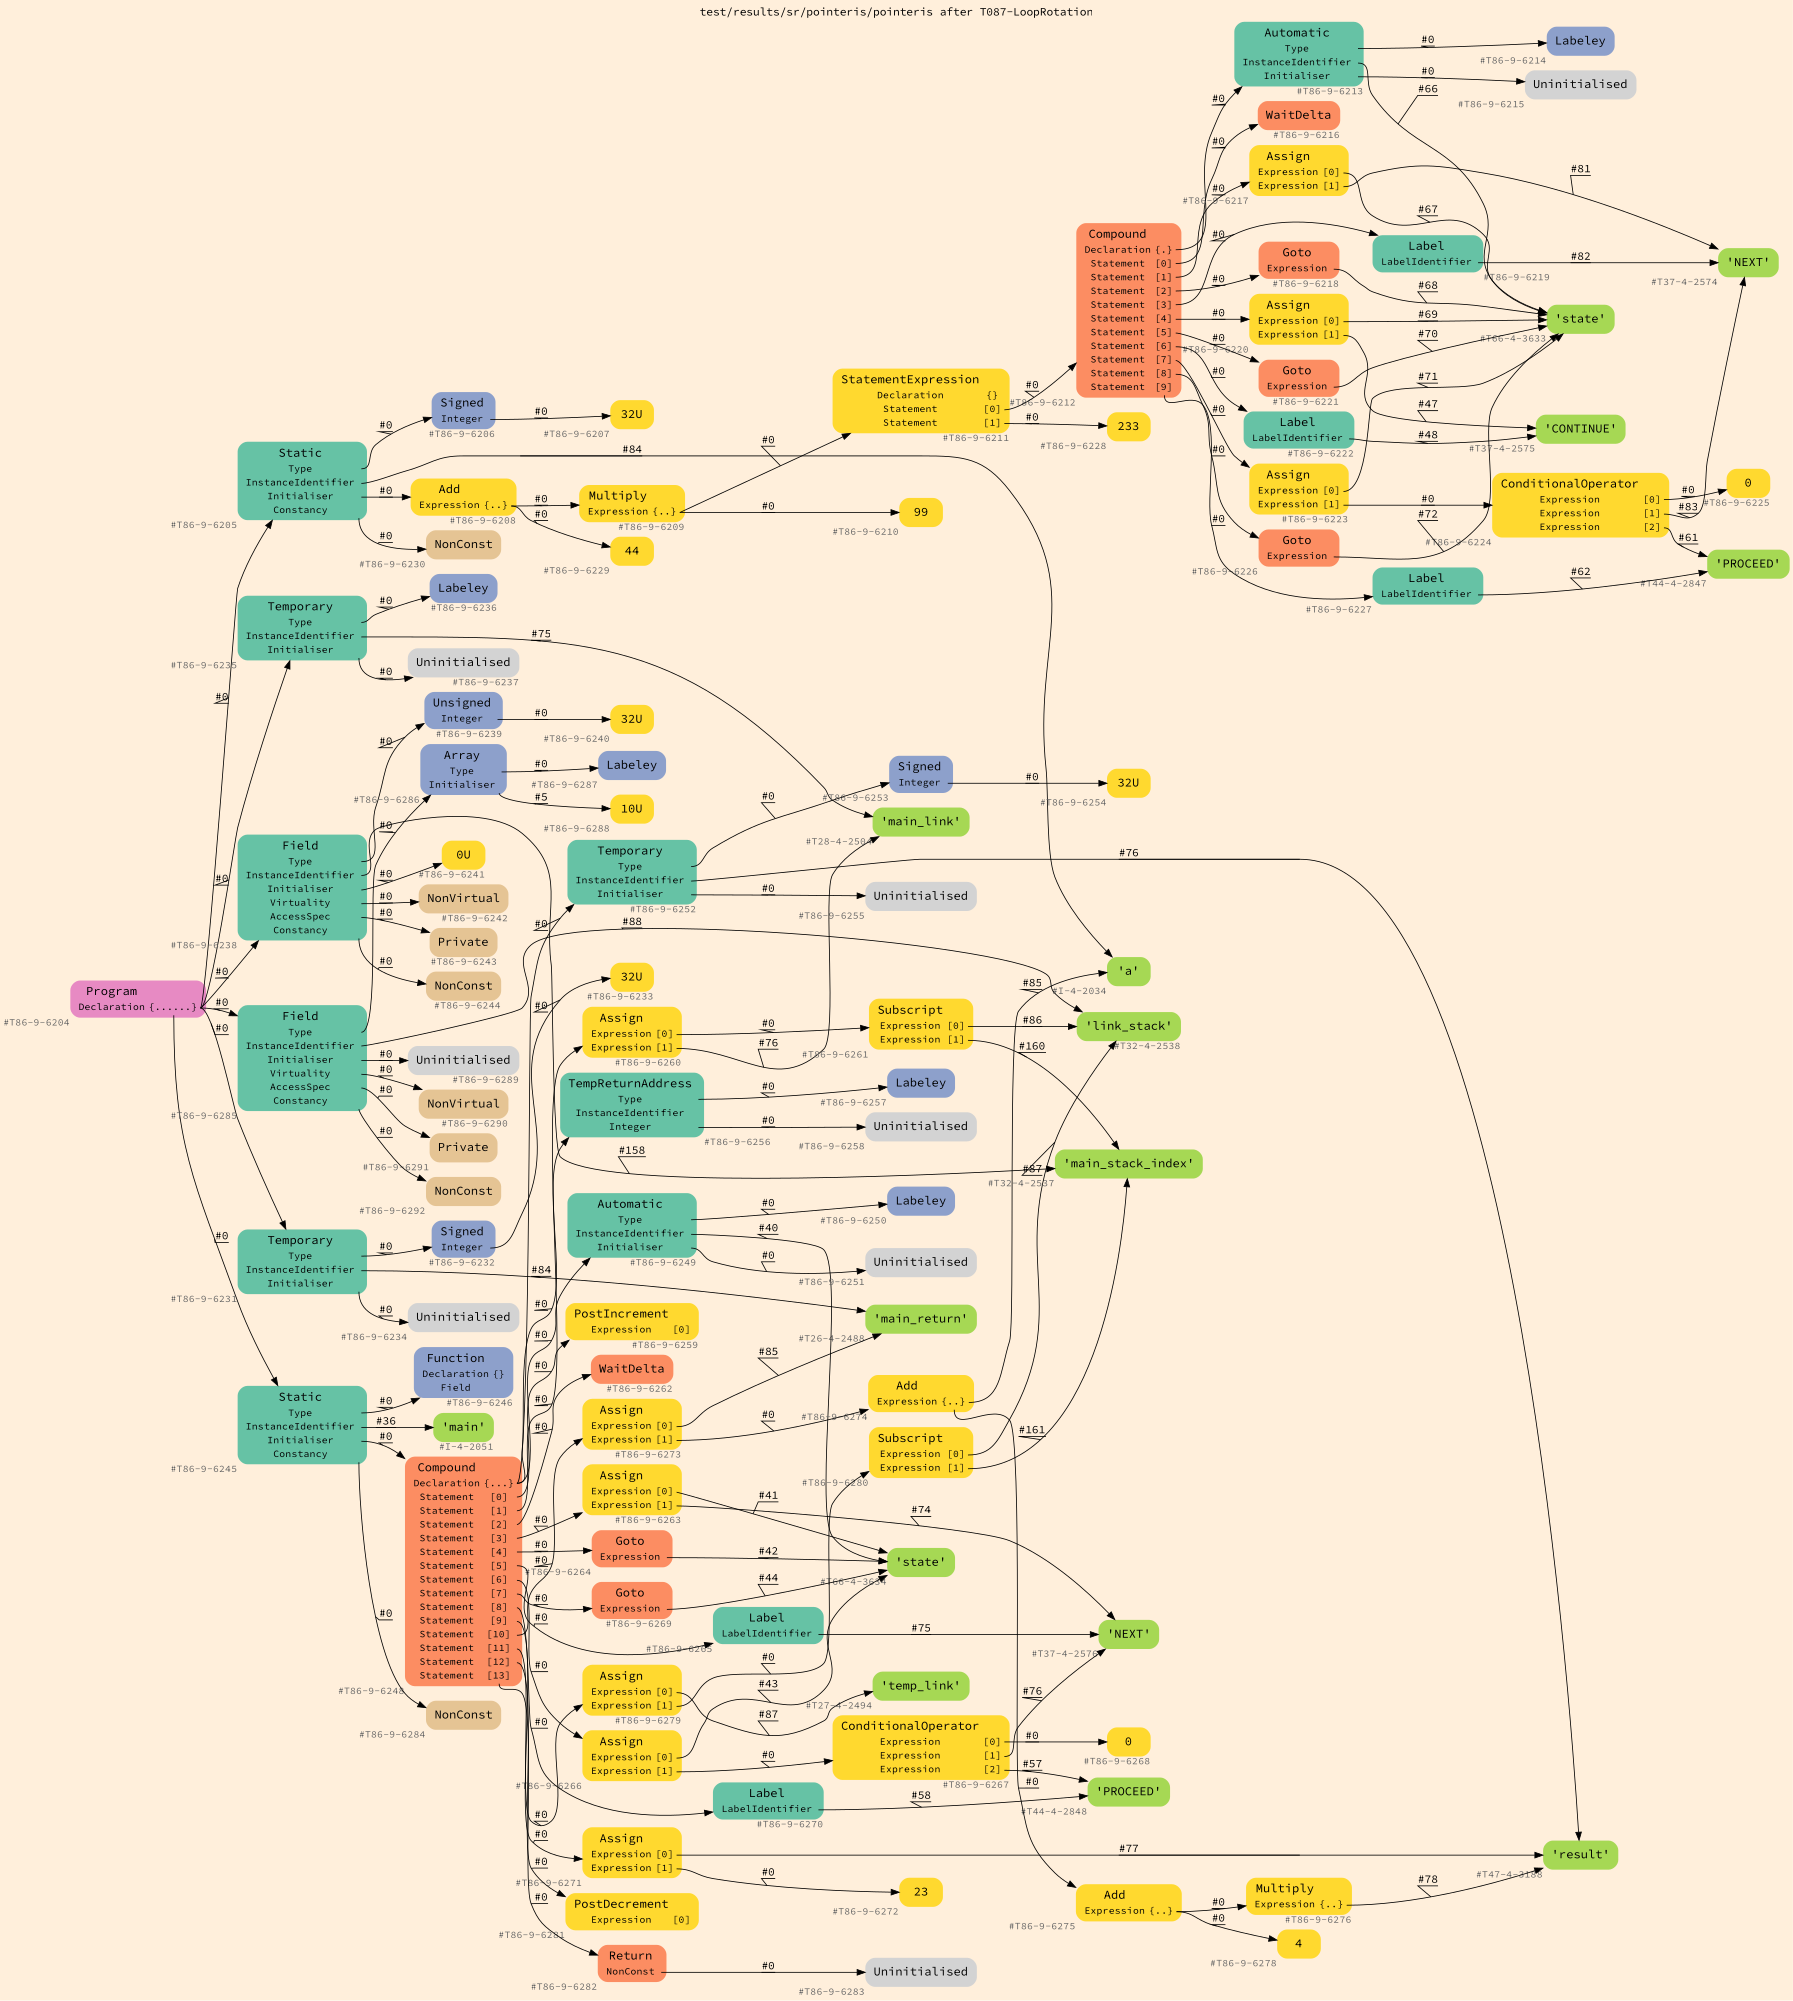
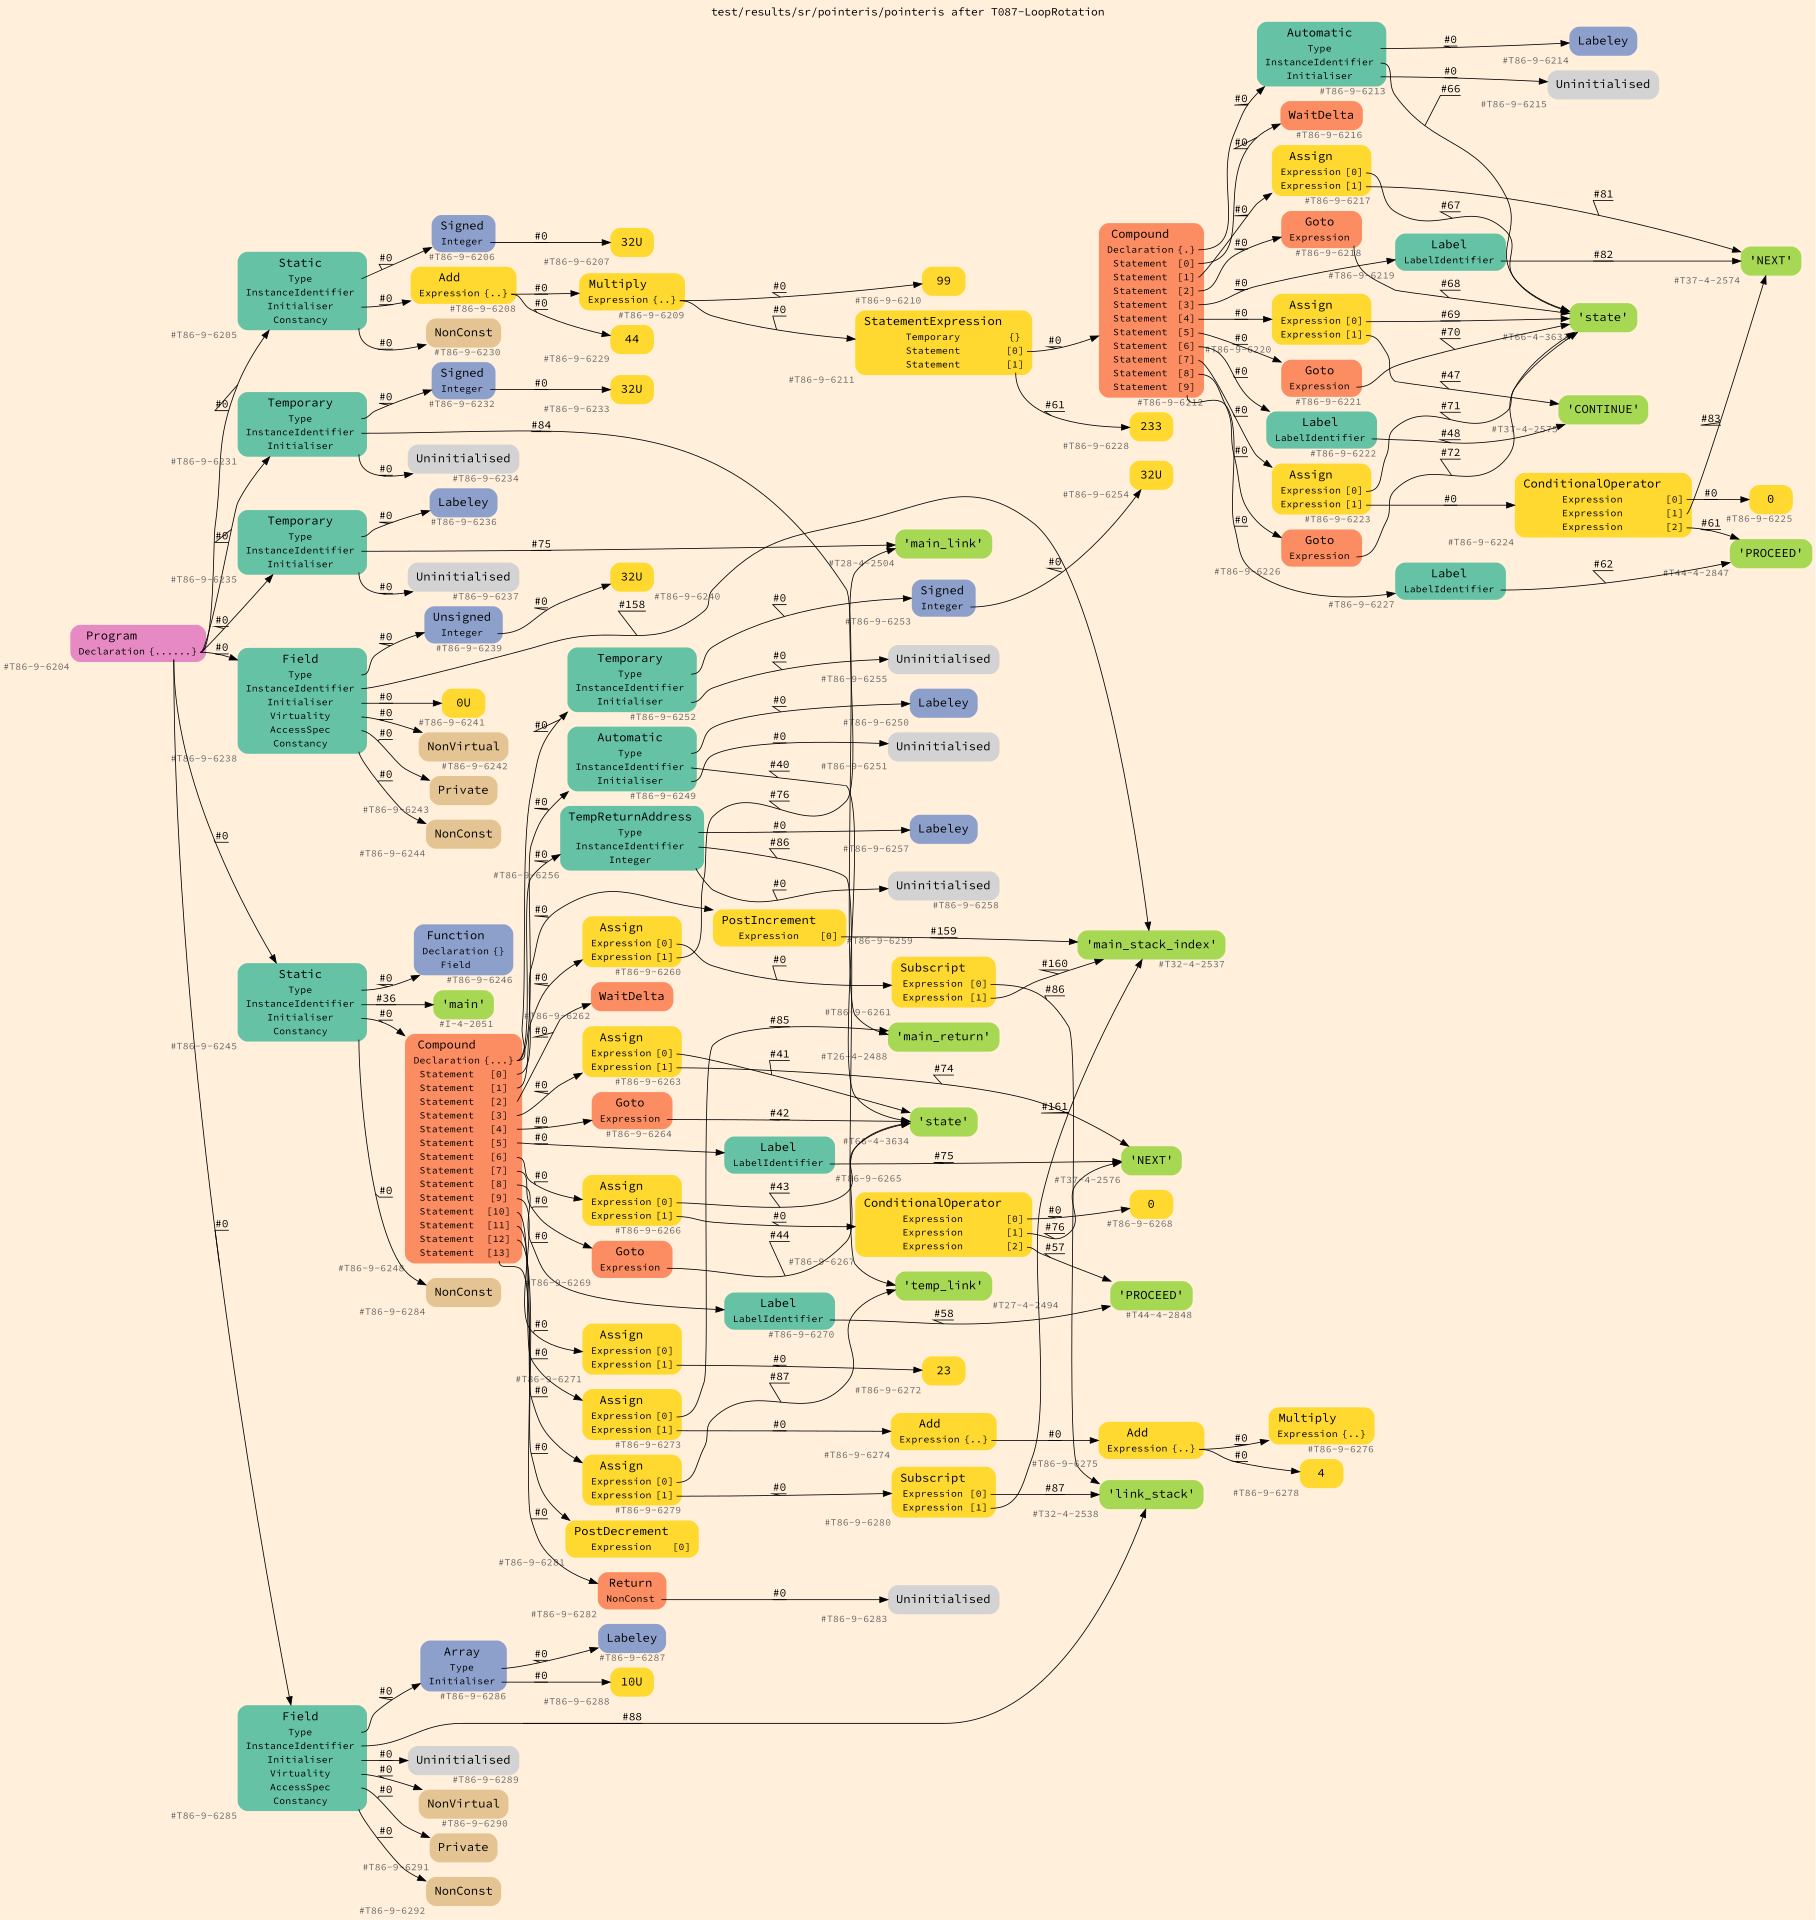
node "StatementExpression": text "Declaration" -> "Temporary"
edge "StatementExpression" -> "233": label "#0" -> "#61"
edge "Array" -> "10U": label "#5" -> "#0"
edge "PostIncrement" -> "'main_stack_index'": added, label "#159"
node "'a'": removed
edge "TempReturnAddress" -> "'temp_link'": added, label "#86"
node "'result'": removed
